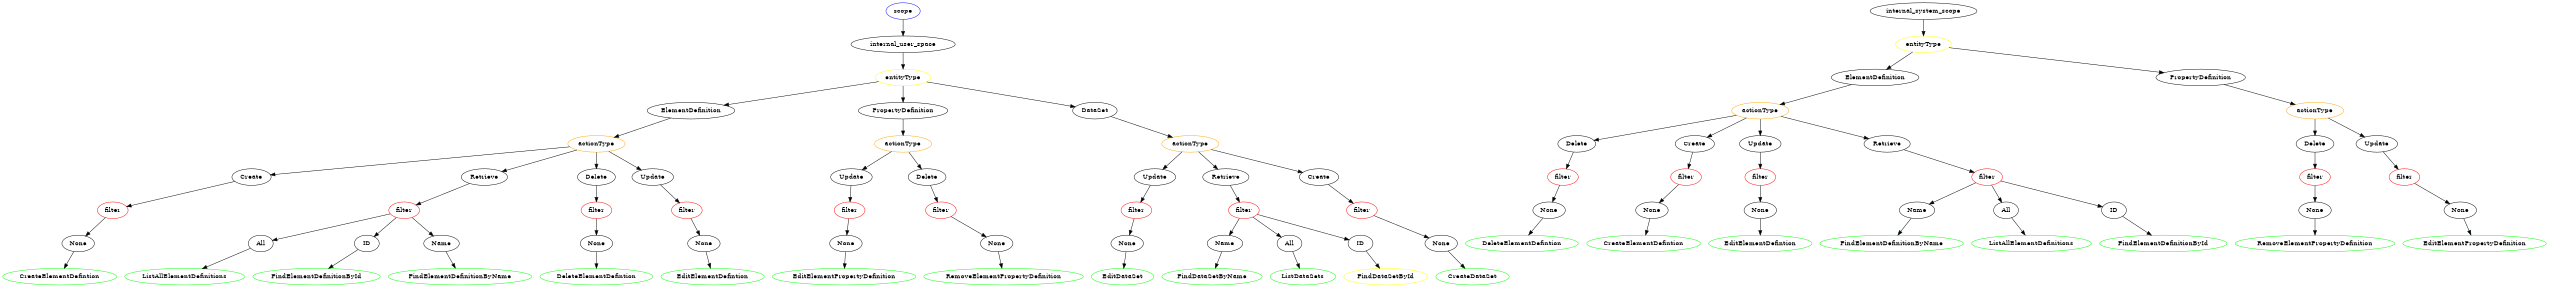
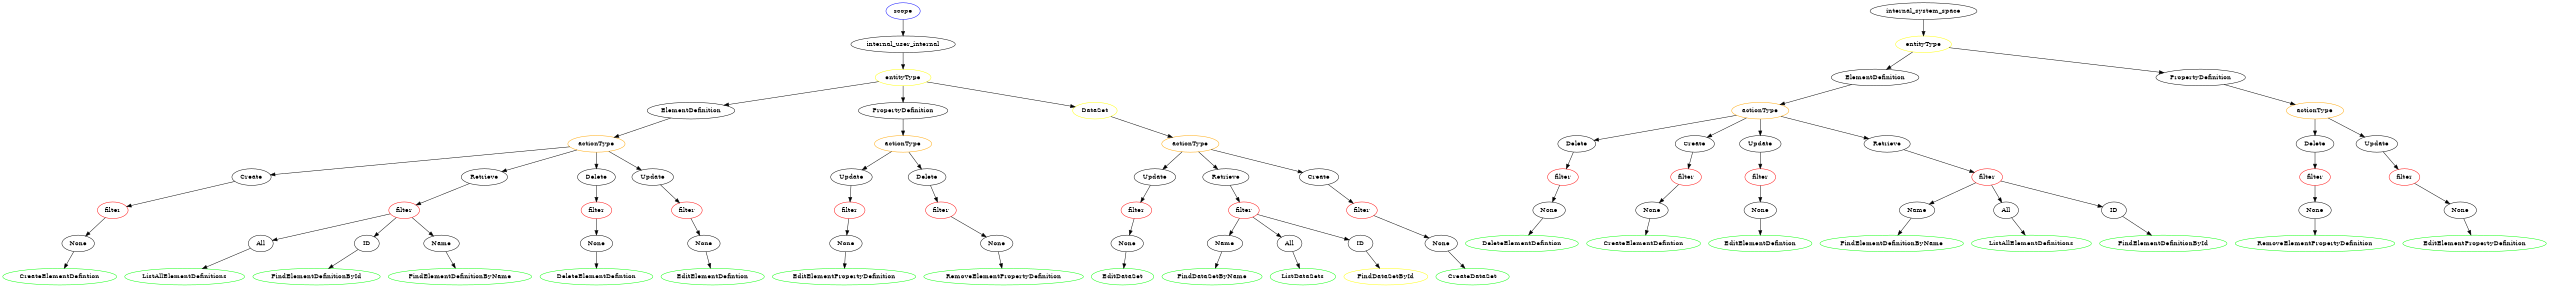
node "internal_system_scope": label "internal_system_scope" -> "internal_system_space"
node "internal_user_space": label "internal_user_space" -> "internal_user_internal"
node "DataSet": color black -> yellow
